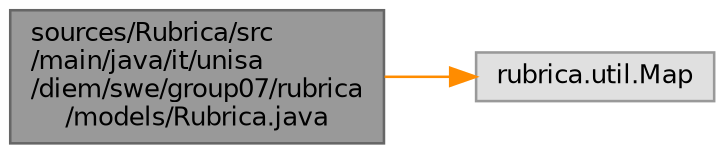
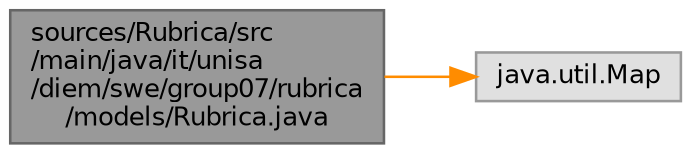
node "rubrica.util.Map": label "rubrica.util.Map" -> "java.util.Map"
